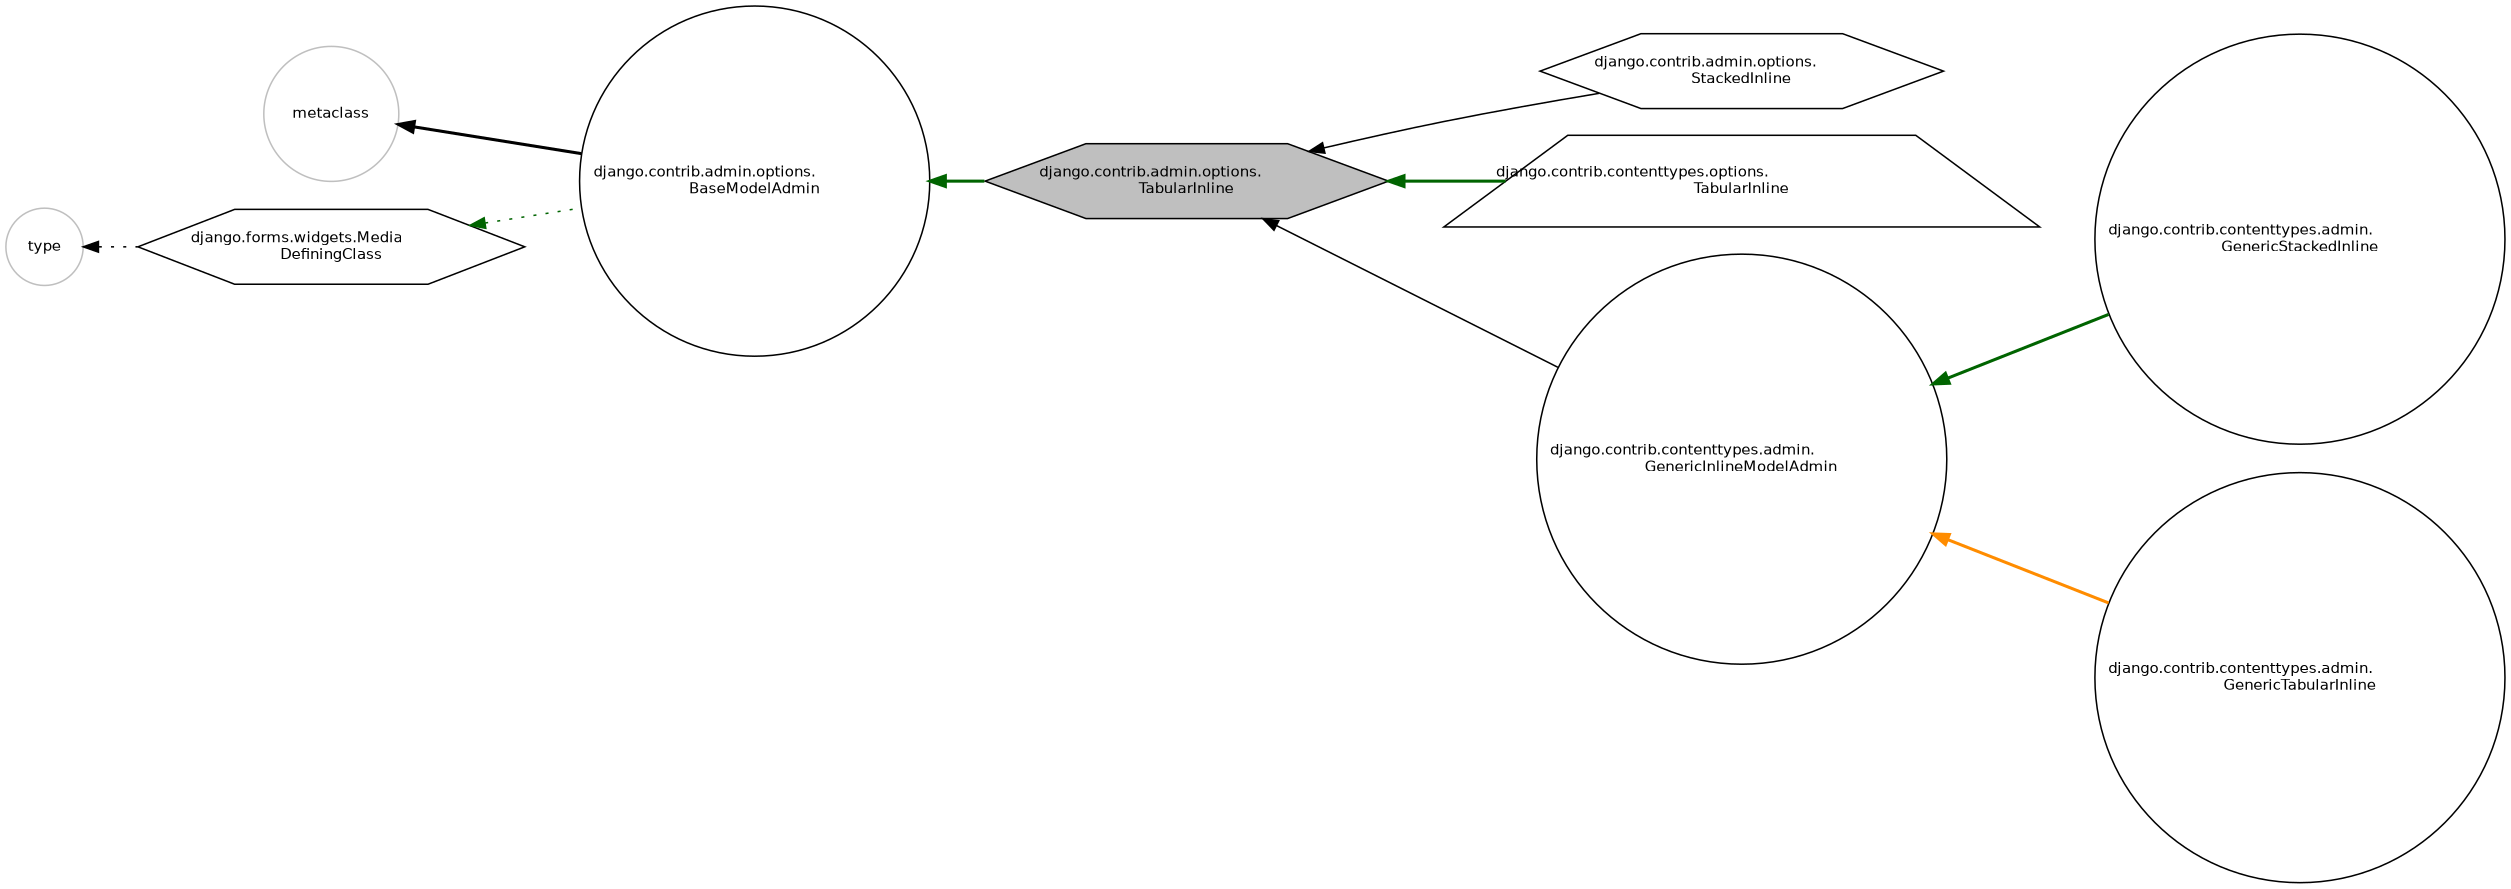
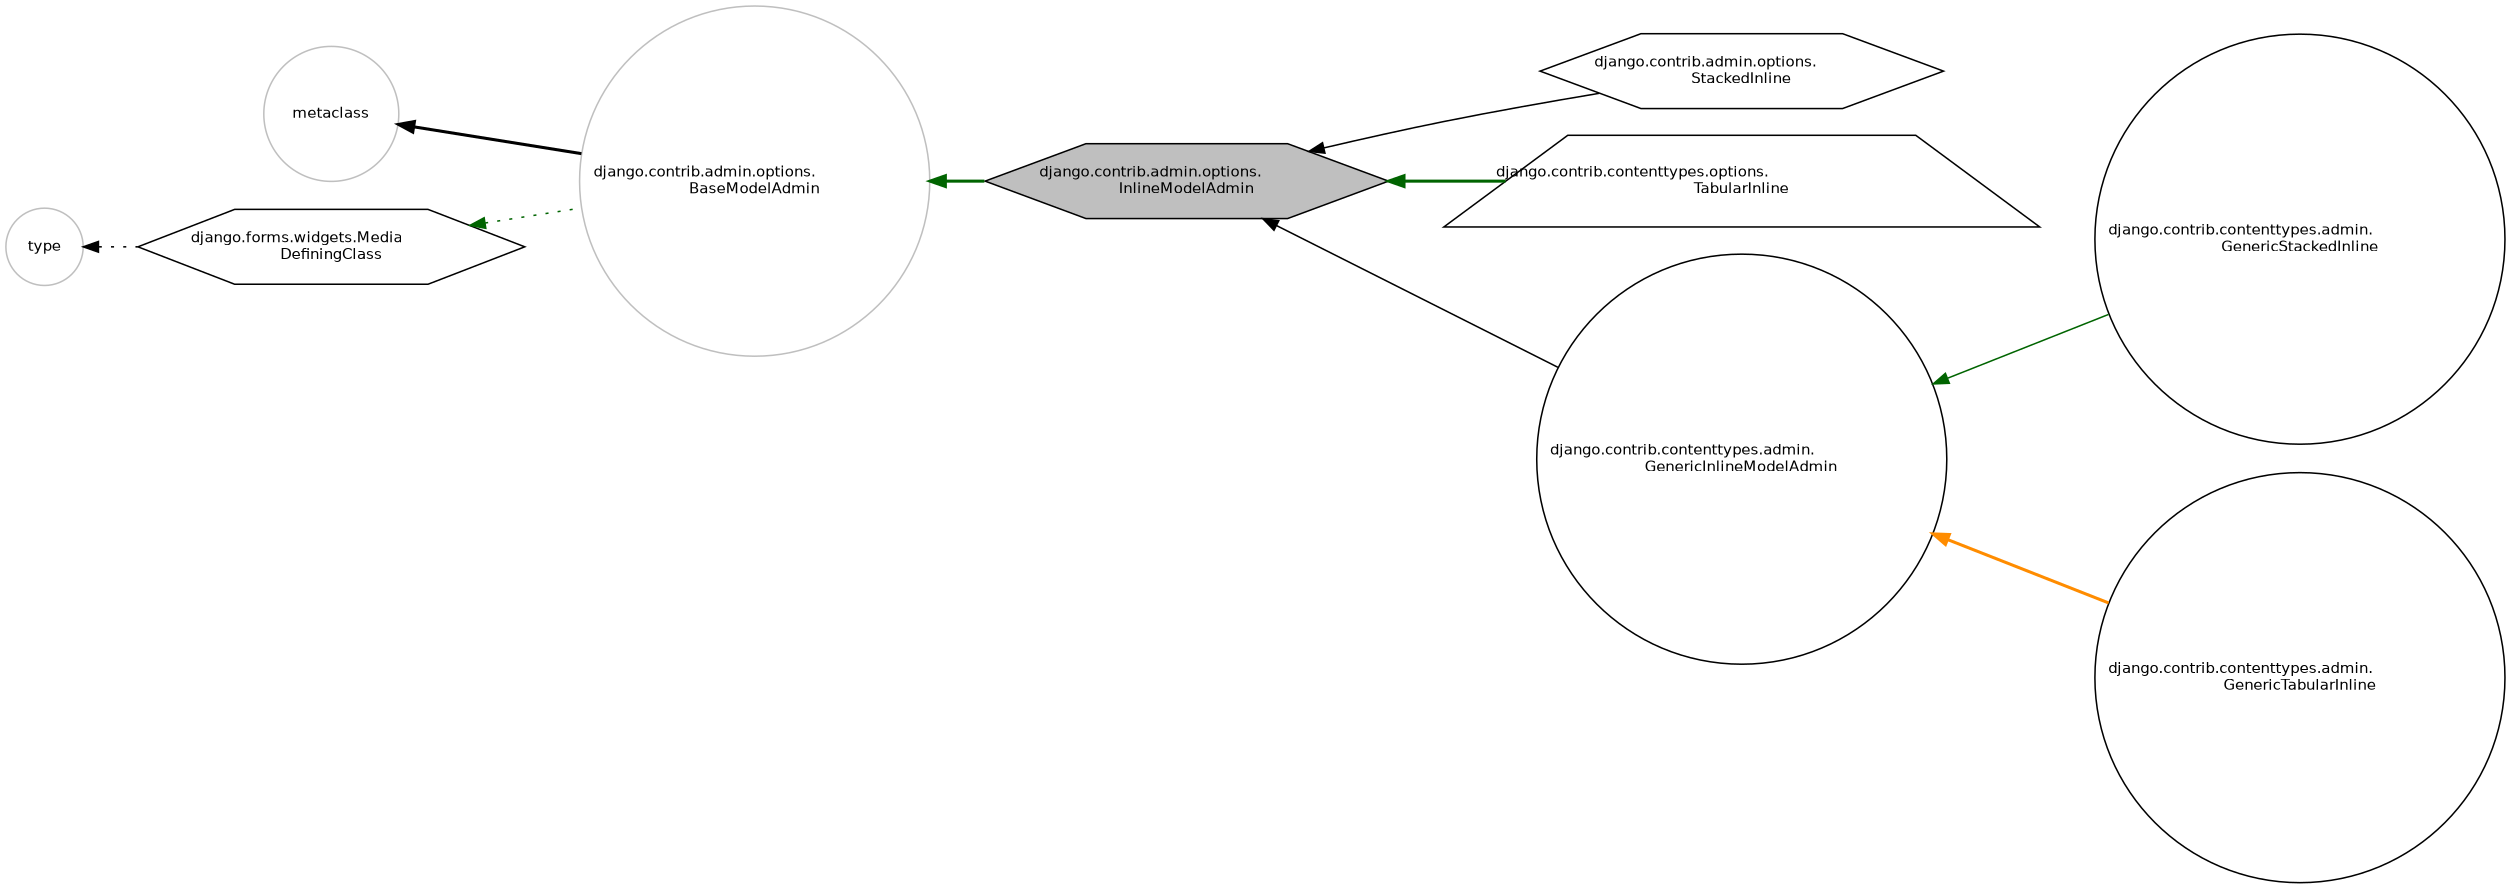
node "django.contrib.admin.options. BaseModelAdmin": color black -> grey75
node "django.contrib.admin.options. TabularInline": label "django.contrib.admin.options. TabularInline" -> "django.contrib.admin.options. InlineModelAdmin"
edge "django.contrib.contenttypes.admin. GenericStackedInline" -> "django.contrib.contenttypes.admin. GenericInlineModelAdmin": style bold -> solid
